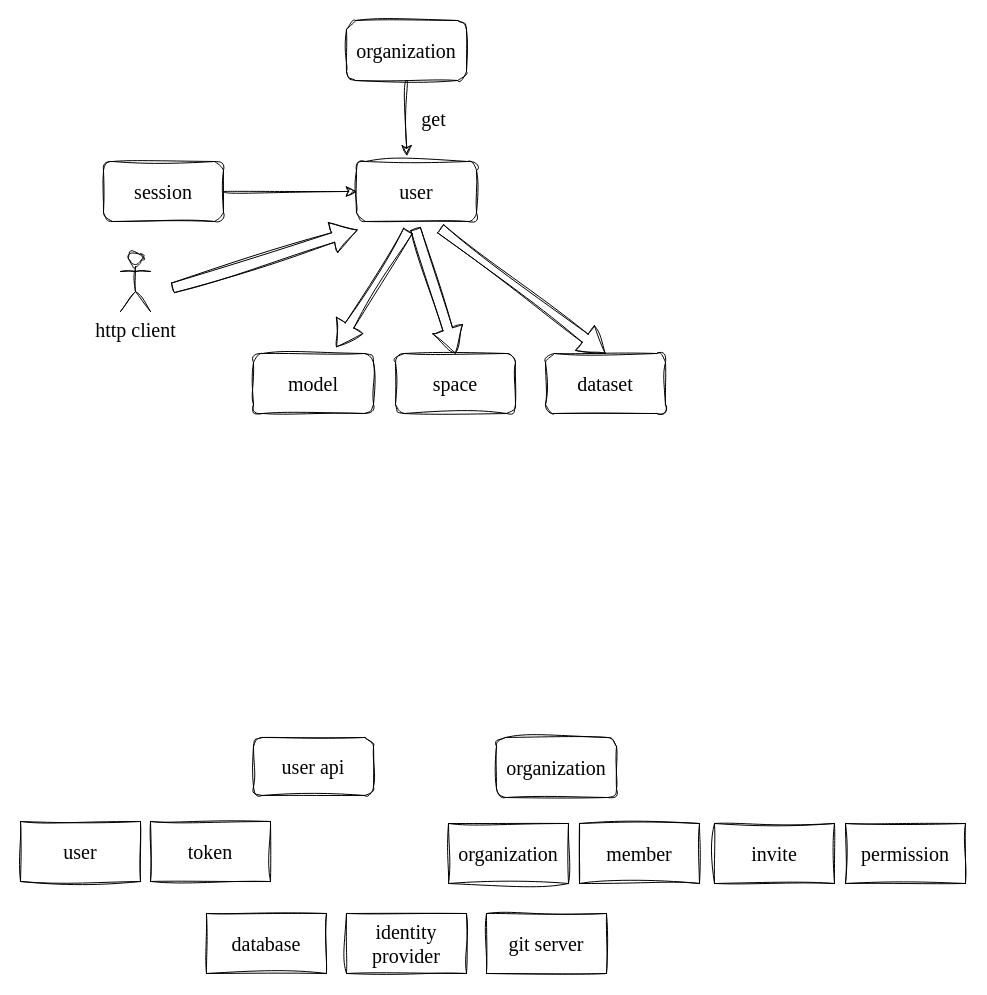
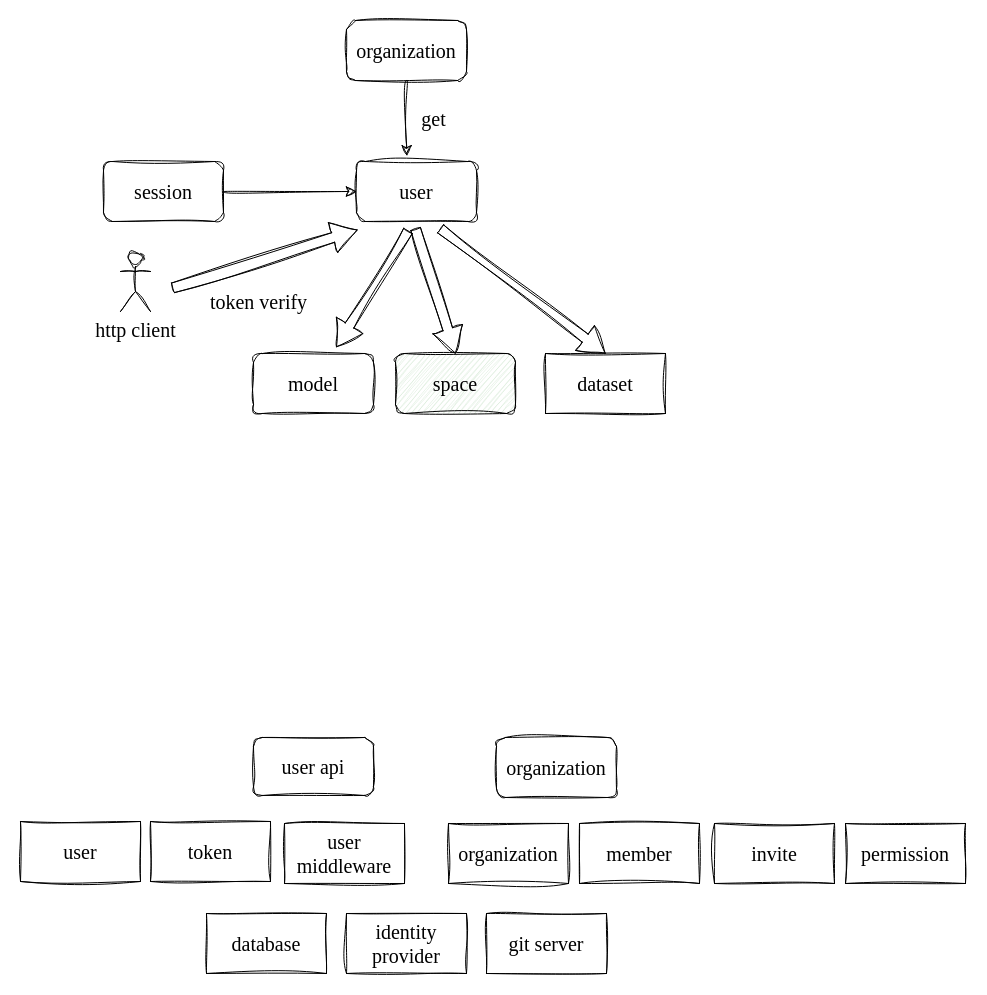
node "token verify": added
node "space": fillcolor #ffffff -> #d5e8d4
node "dataset": shape rounded rectangle -> rectangle
node "user middleware": added
